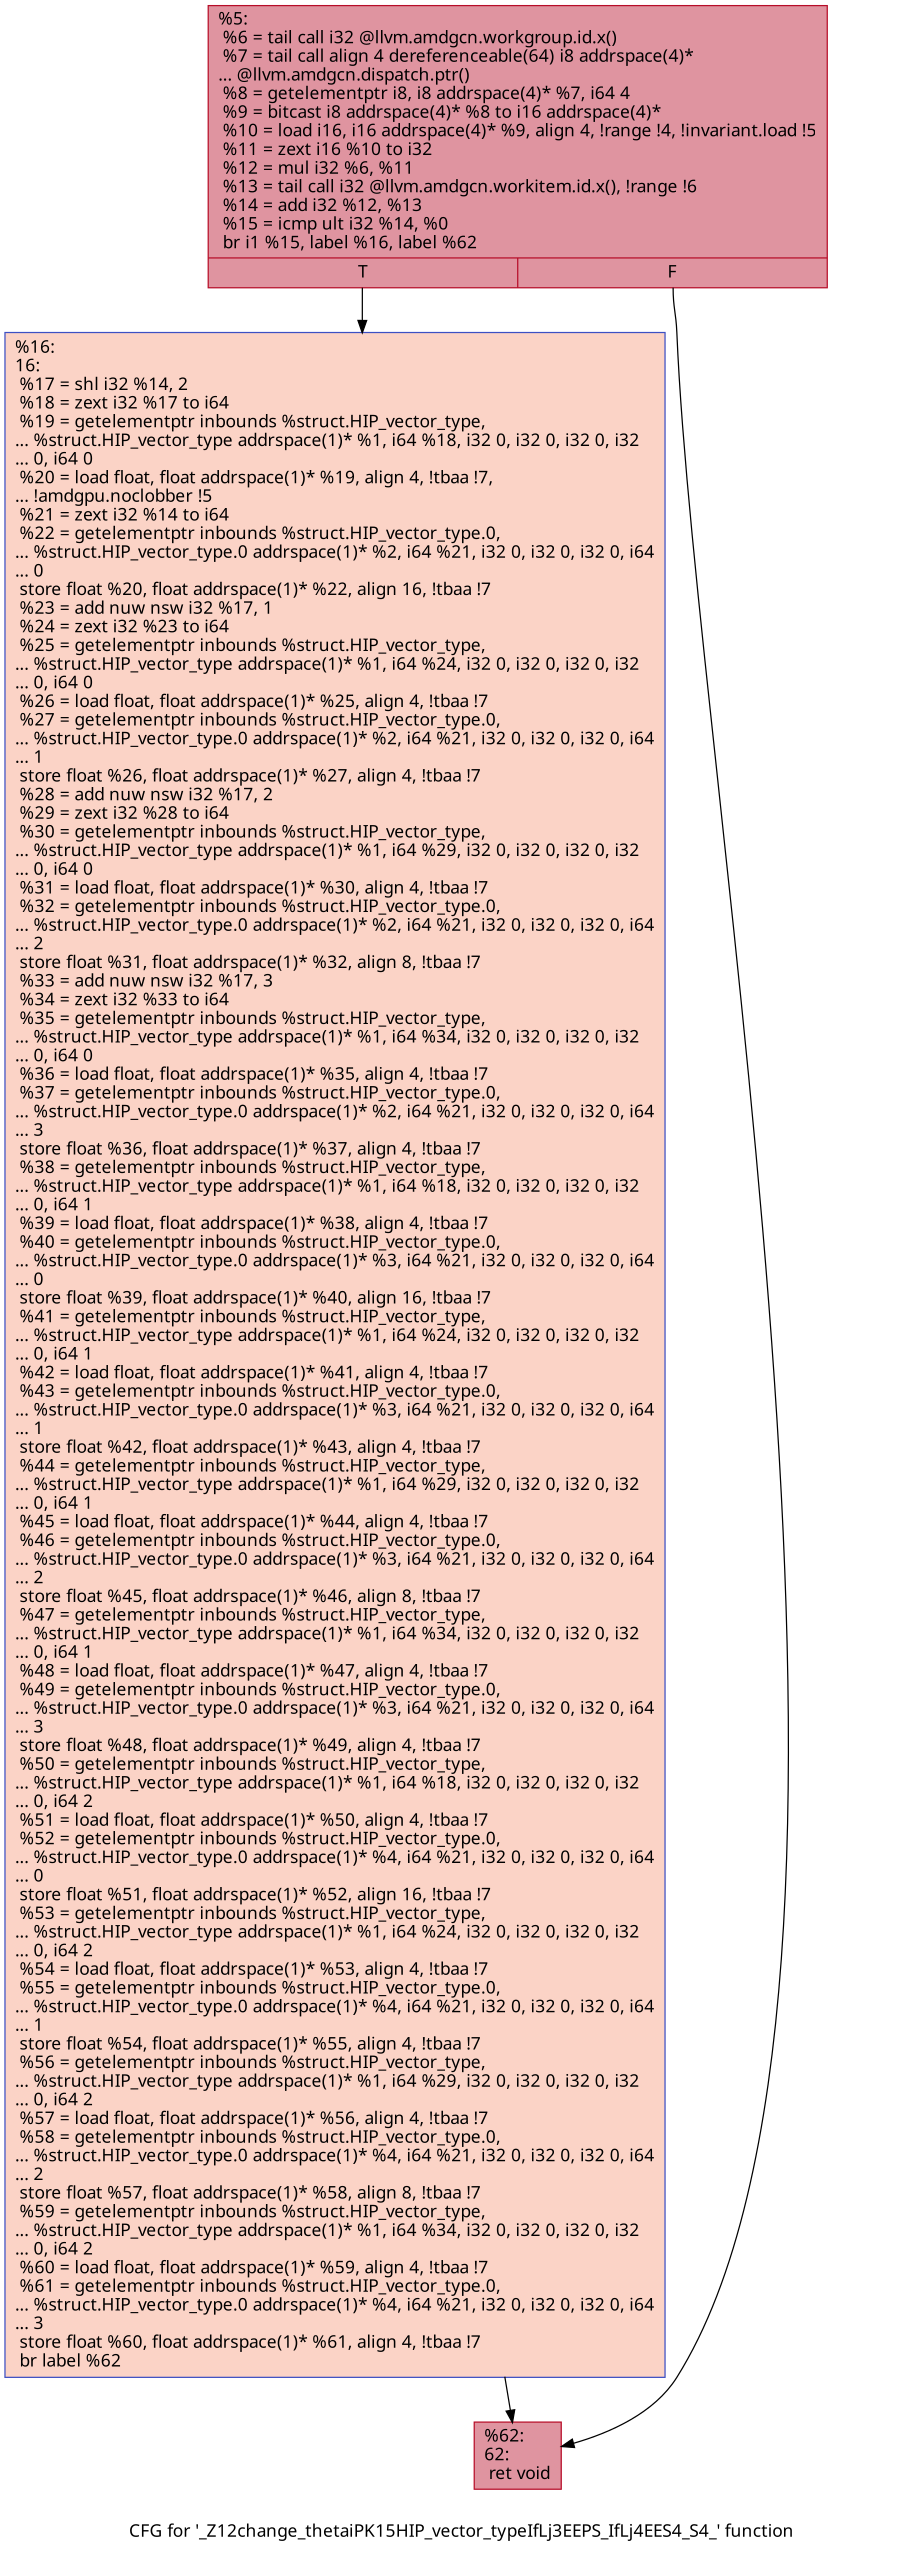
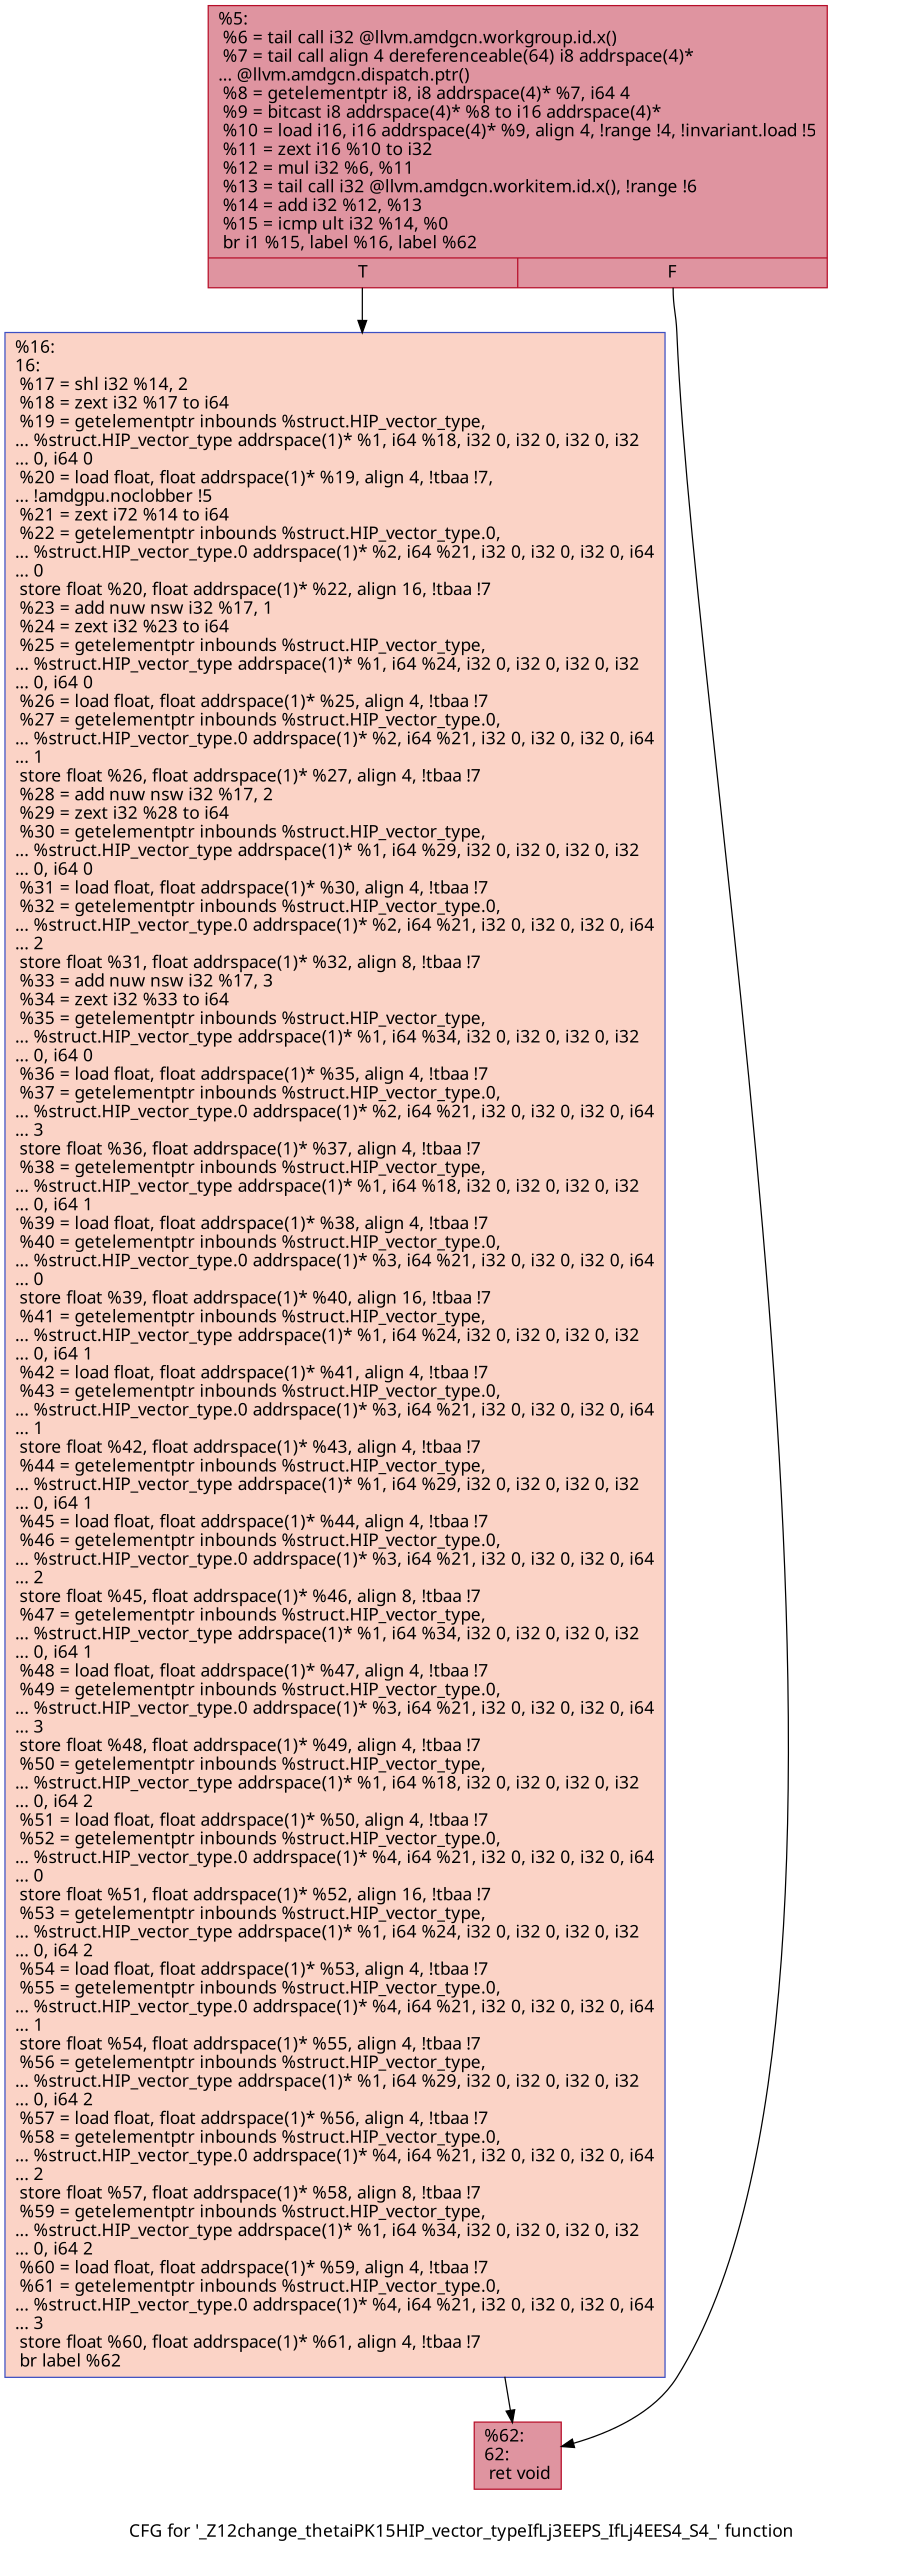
node "%16:": text "%21 = zext i32 %14 to i64" -> "%21 = zext i72 %14 to i64"
